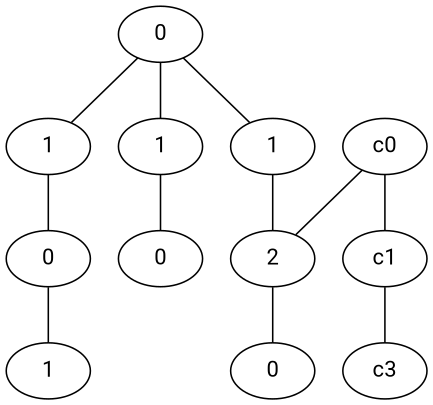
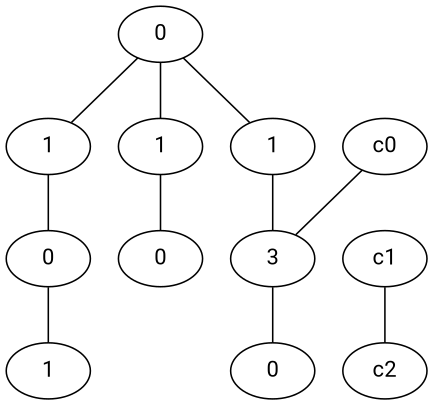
edge "c0" -- "c1": removed
node "2": label "2" -> "3"
node "c3": label "c3" -> "c2"
